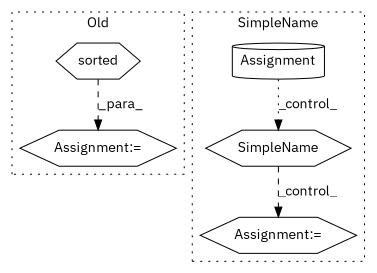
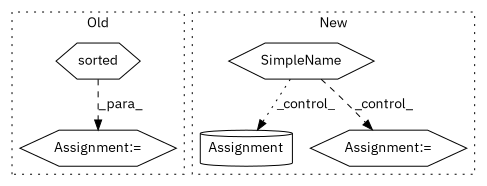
cluster "SimpleName": label "SimpleName" -> "New"
edge "Assignment" -> "SimpleName": reversed
